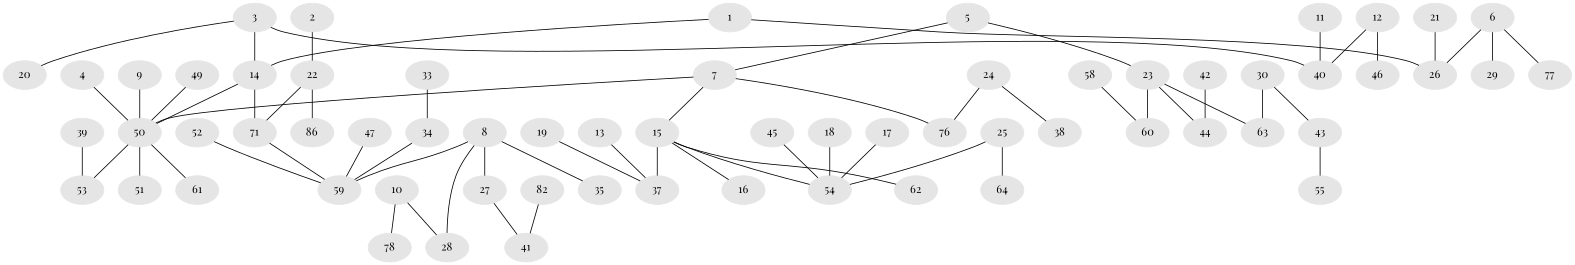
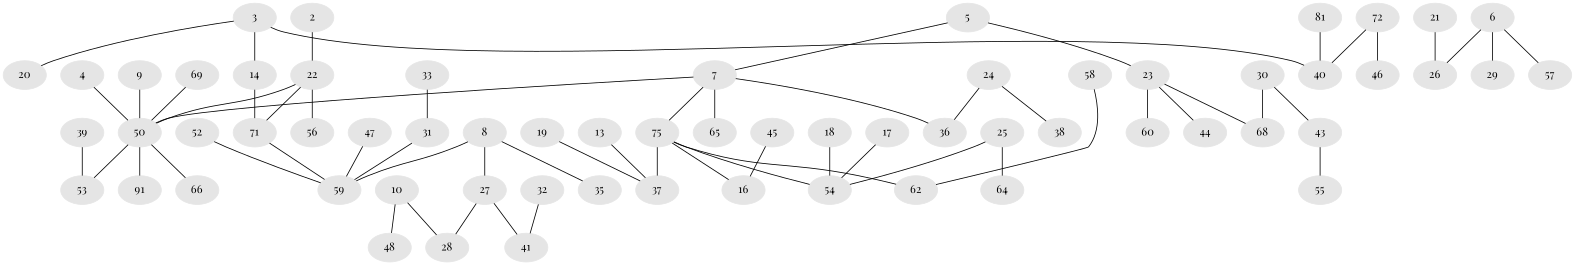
node "1": removed
node "11": label "11" -> "81"
node "12": label "12" -> "72"
node "49": label "49" -> "69"
node "42": removed
node "77": label "77" -> "57"
edge "14" -- "50": now "22" -- "50"
edge "58" -- "60": now "58" -- "62"
node "86": label "86" -> "56"
node "34": label "34" -> "31"
node "15": label "15" -> "75"
node "65": added
node "76": label "76" -> "36"
node "63": label "63" -> "68"
edge "45" -- "54": now "45" -- "16"
edge "8" -- "28": now "27" -- "28"
node "51": label "51" -> "91"
node "61": label "61" -> "66"
node "82": label "82" -> "32"
node "78": label "78" -> "48"
